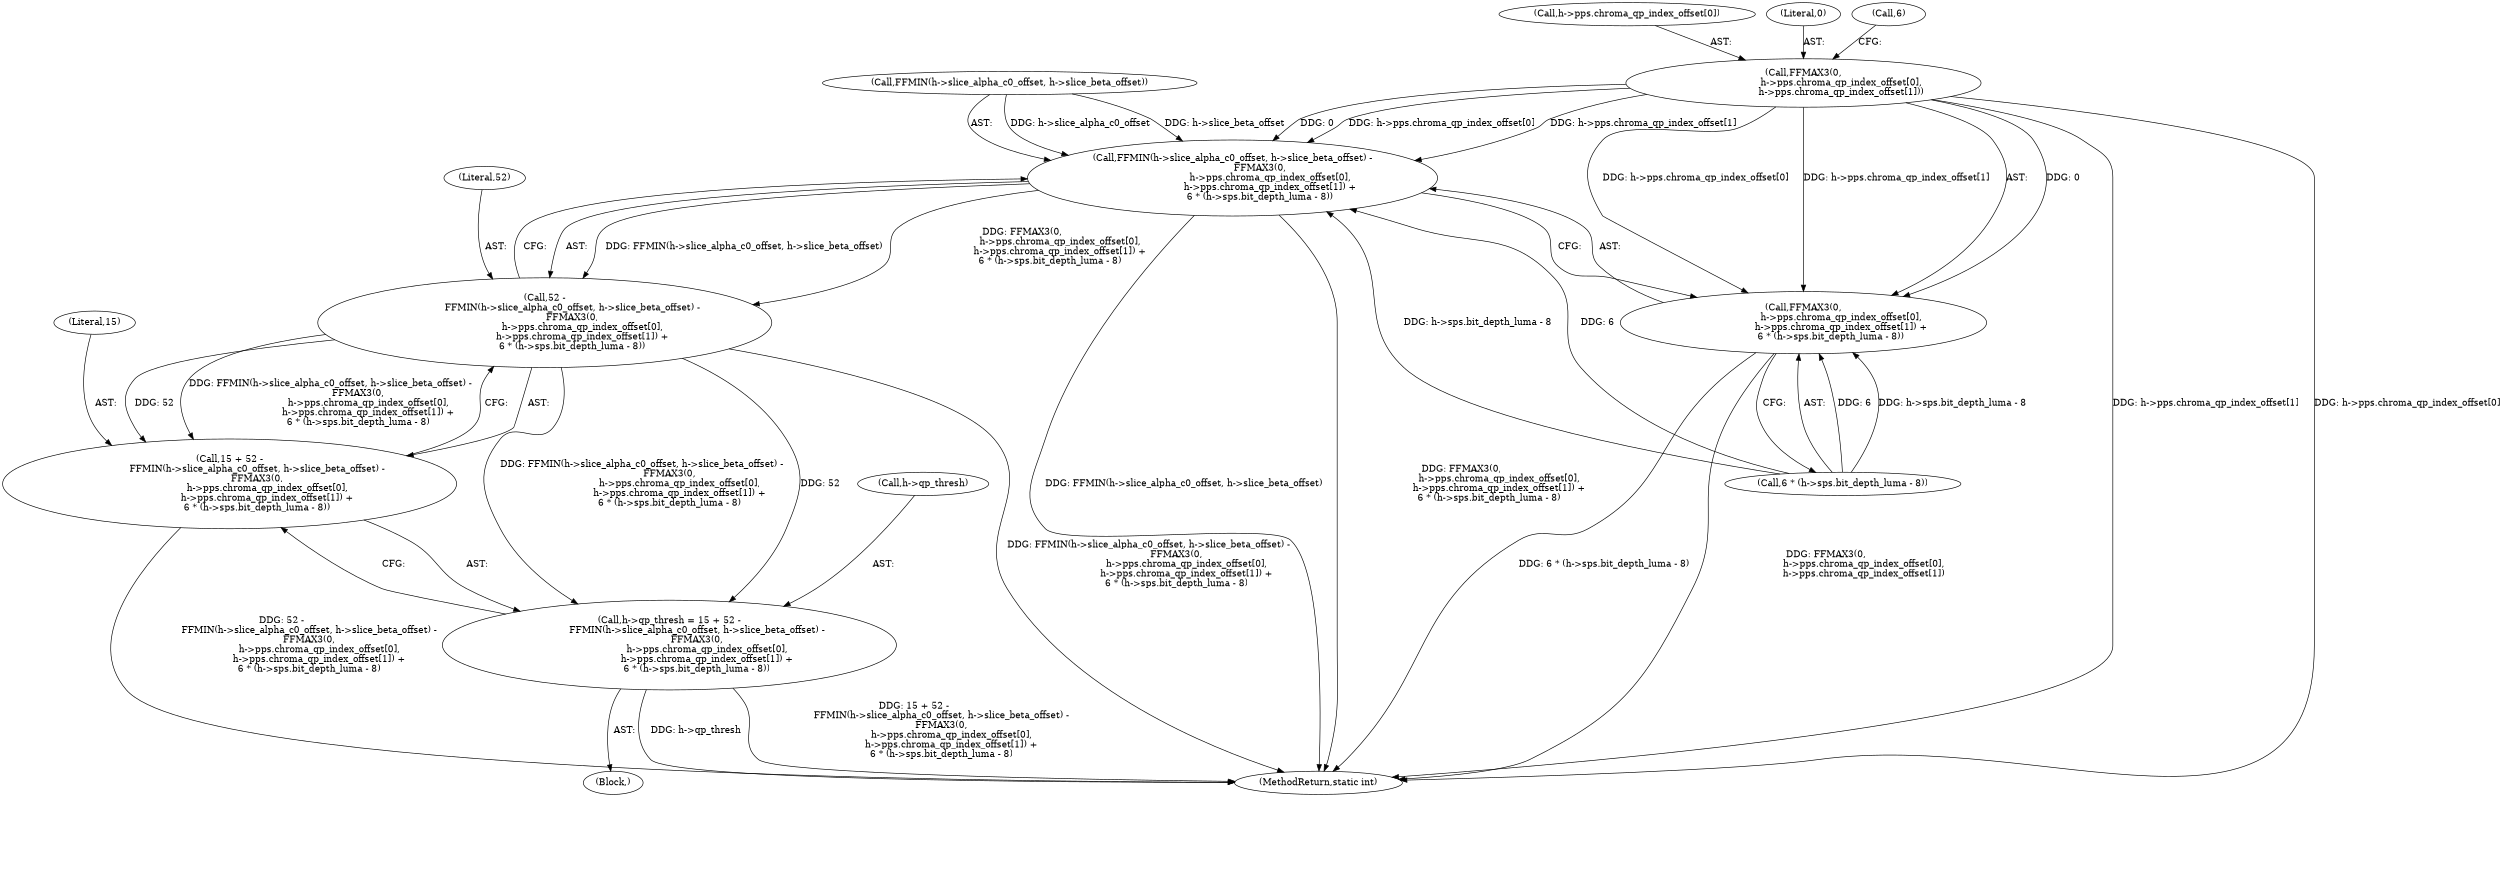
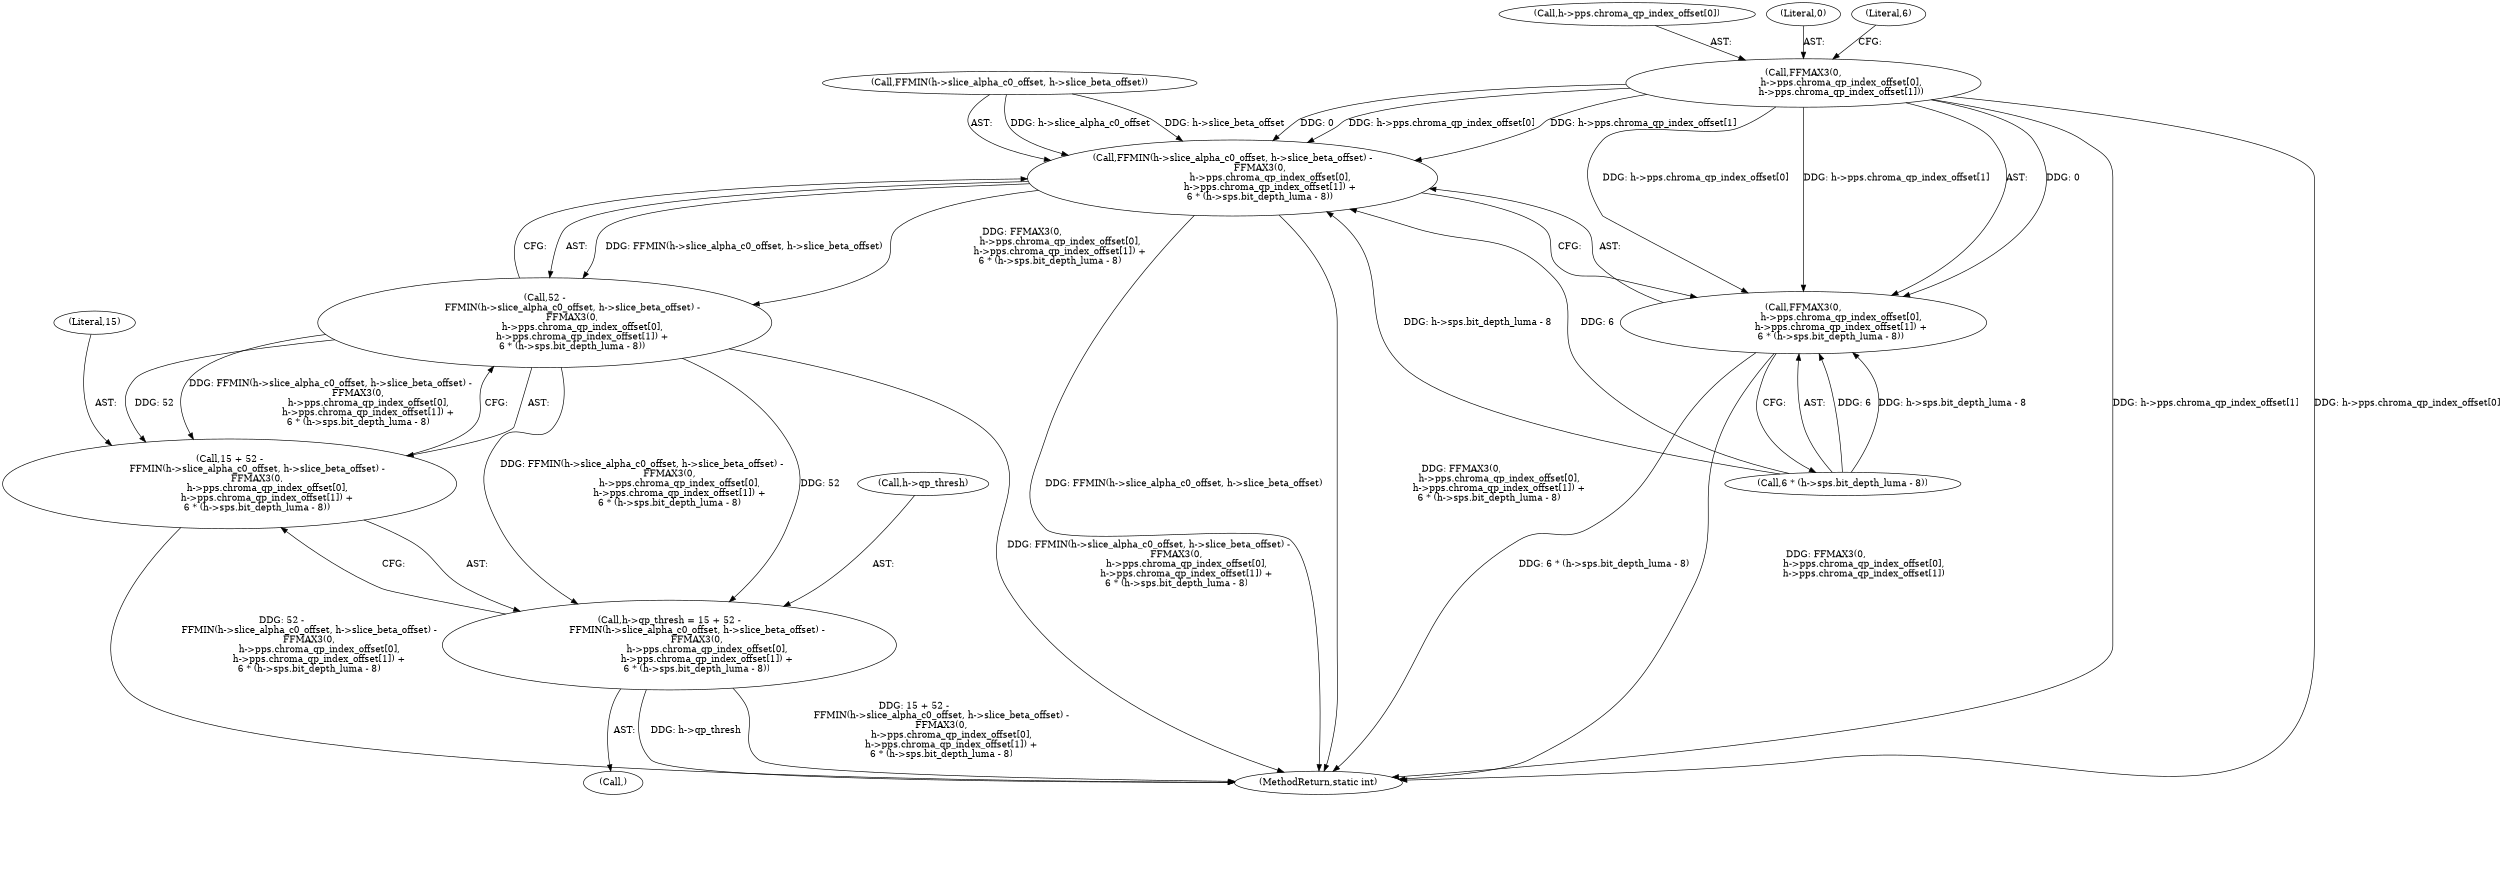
node "(Call,6)": label "(Call,6)" -> "(Literal,6)"
node "(Literal,52)": removed
node "(Block,)": label "(Block,)" -> "(Call,)"
